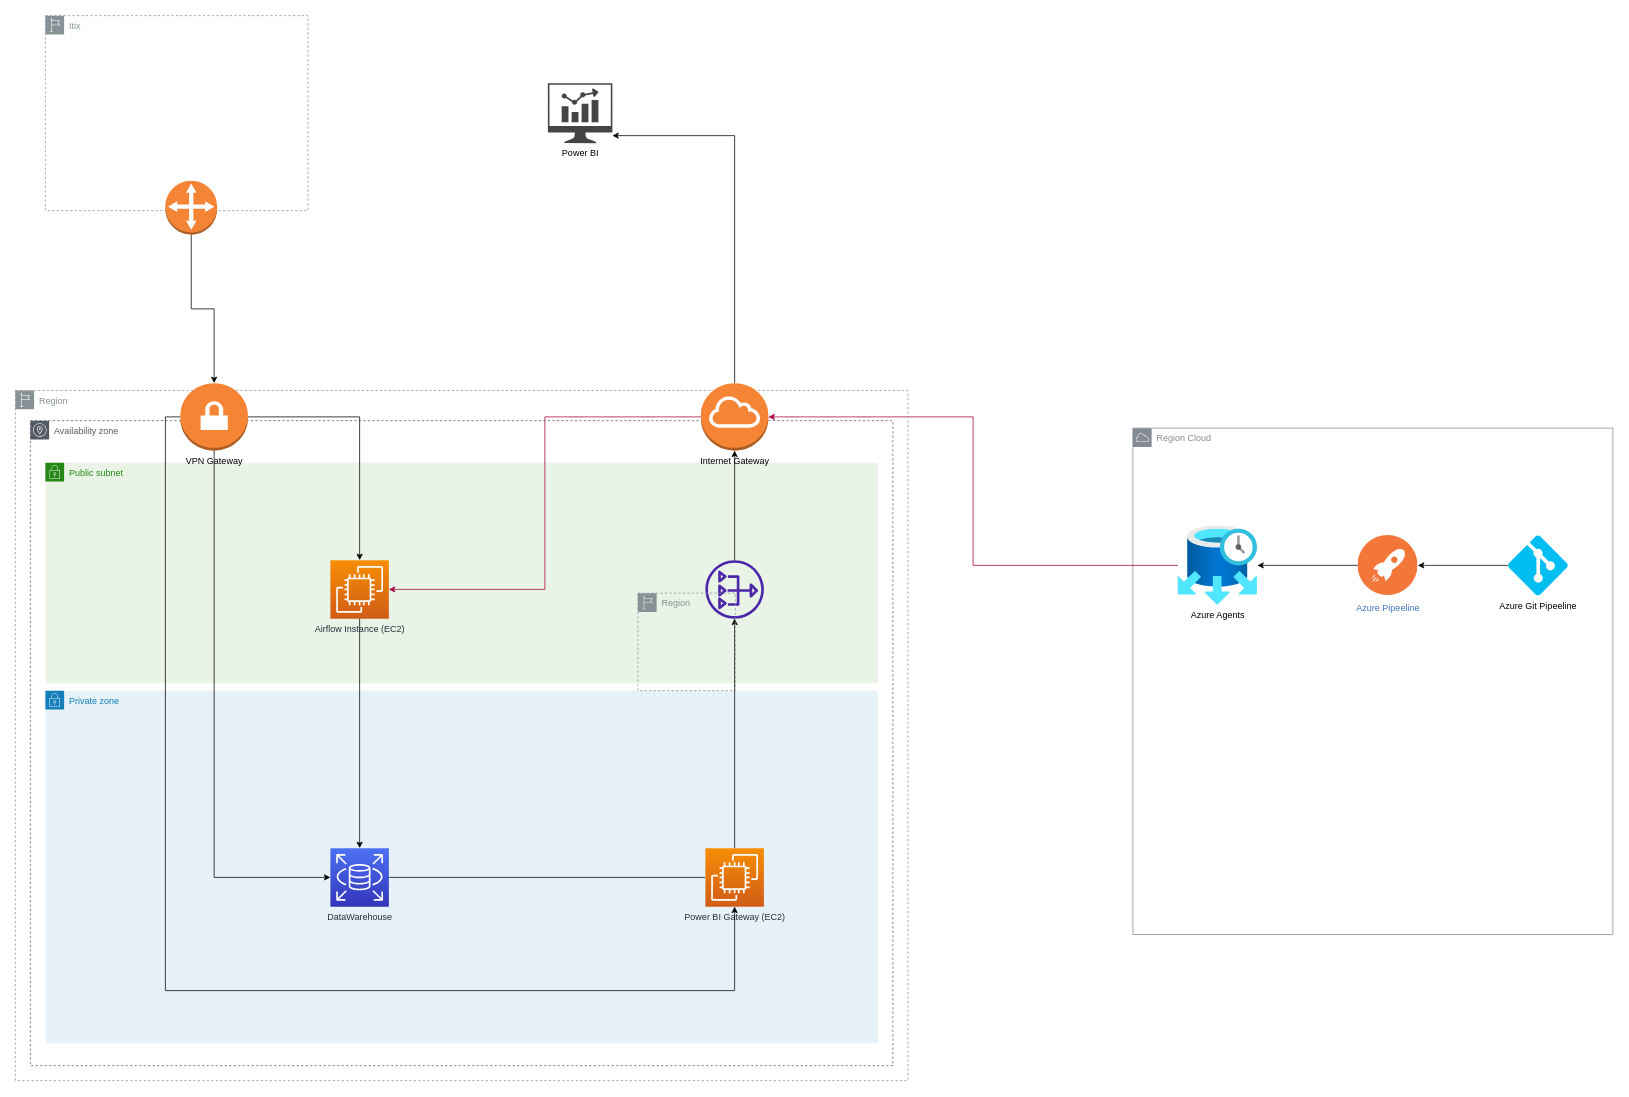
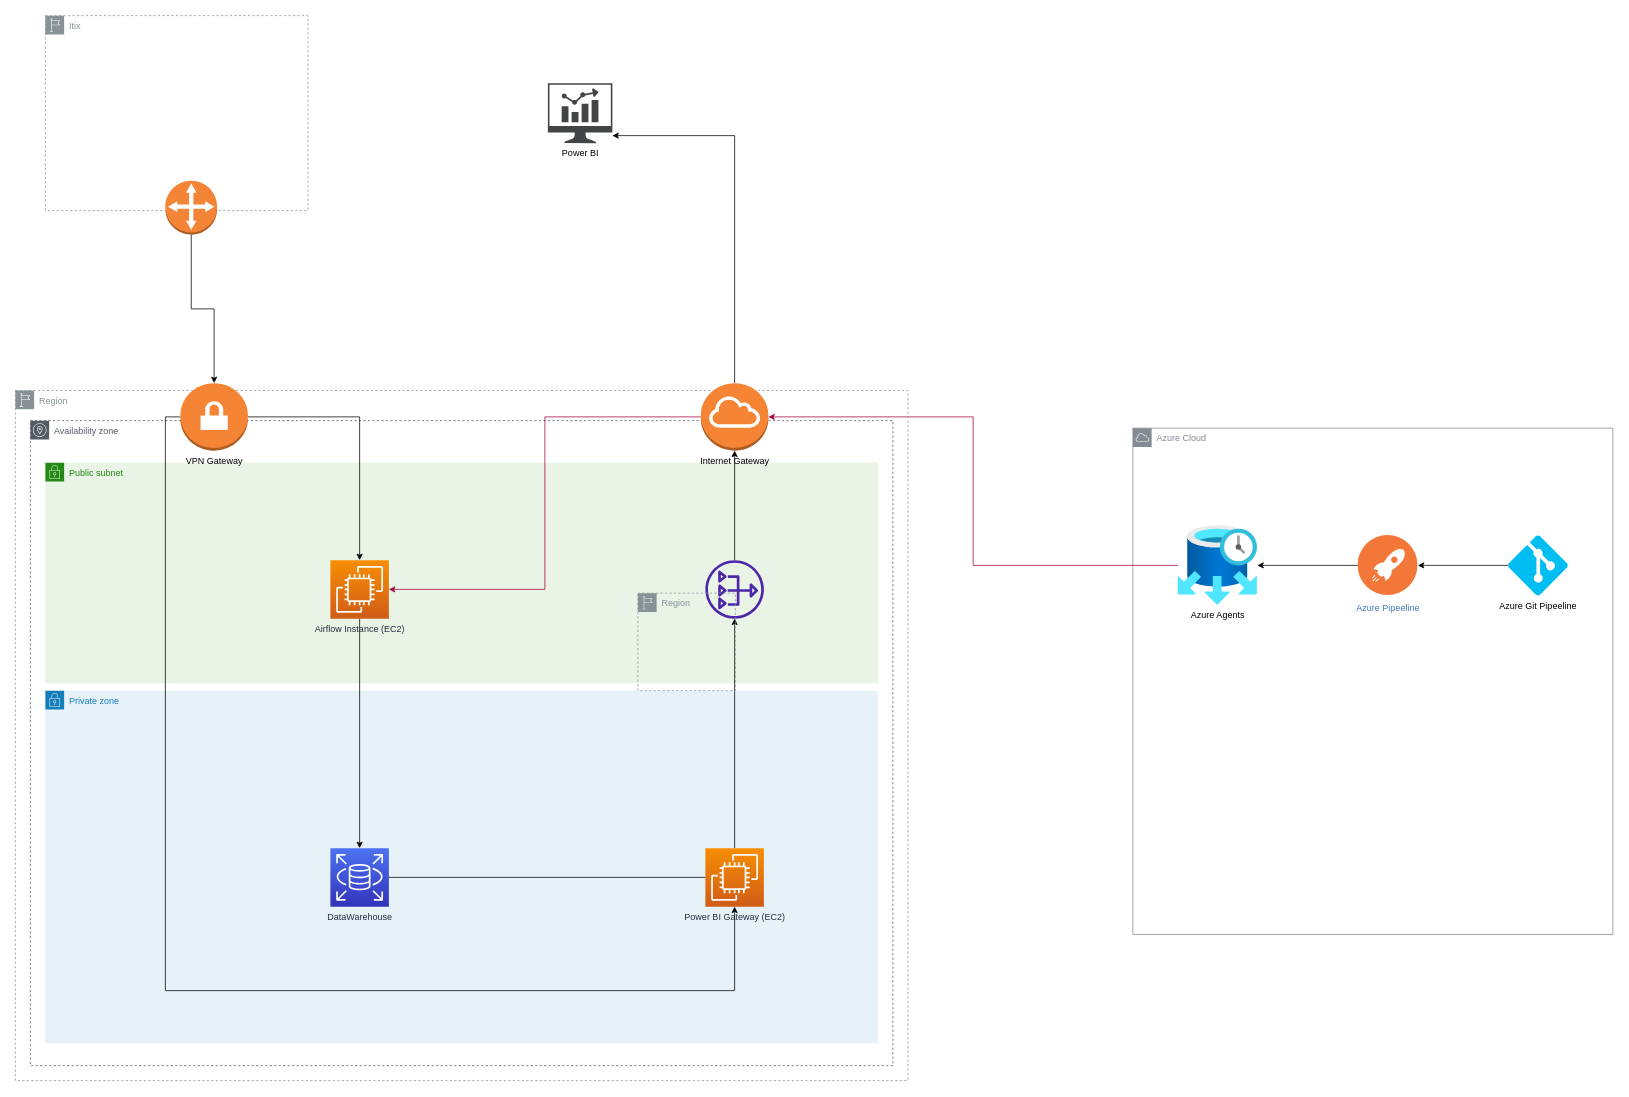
node "Region Cloud": label "Region Cloud" -> "Azure Cloud"
edge "VPN Gateway" -> "DataWarehouse": removed
